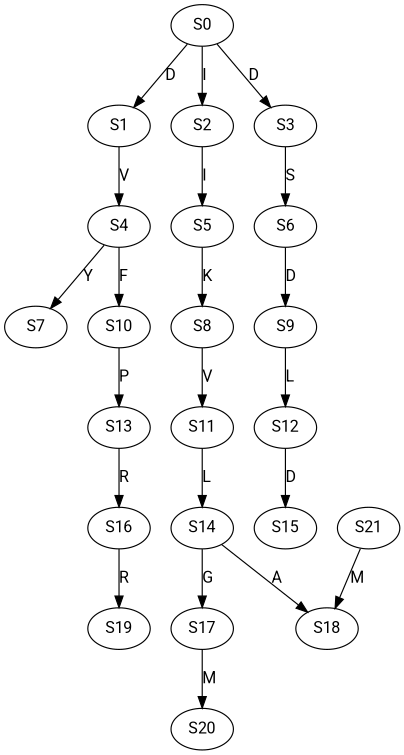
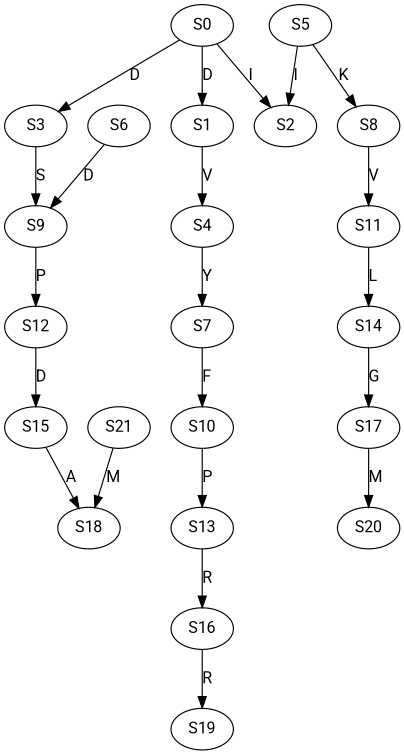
edge "S2" -> "S5": reversed
edge "S3" -> "S6": now "S3" -> "S9"
edge "S4" -> "S10": now "S7" -> "S10"
edge "S9" -> "S12": label "L" -> "P"
edge "S14" -> "S18": now "S15" -> "S18"
